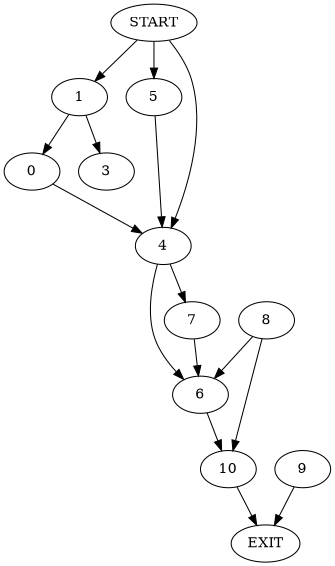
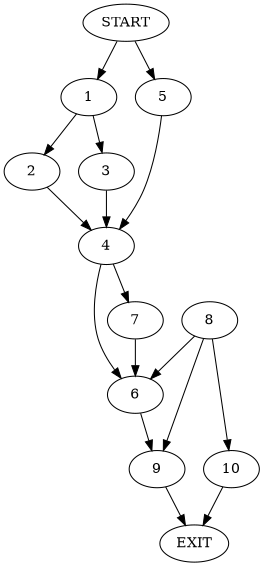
edge "START" -> "4": now "3" -> "4"
node "0": label "0" -> "2"
edge "8" -> "9": added
edge "6" -> "10": now "6" -> "9"
